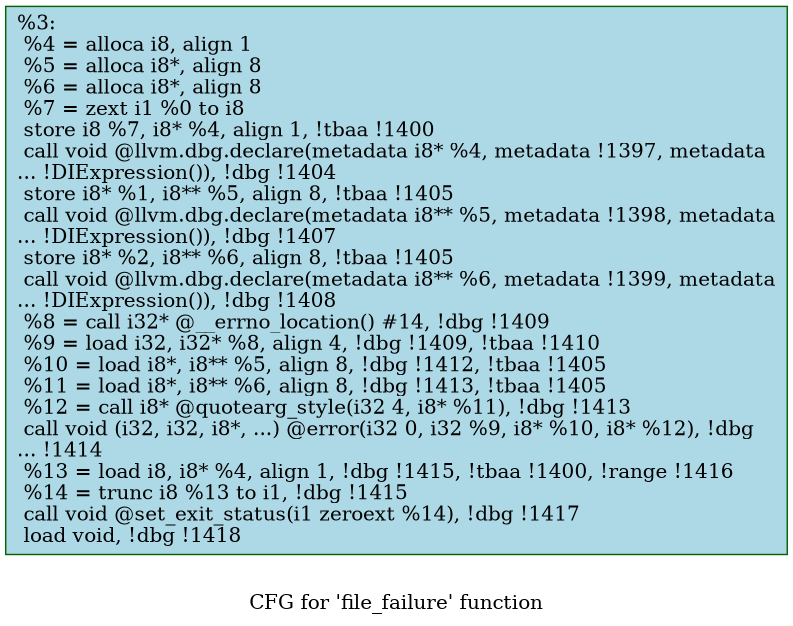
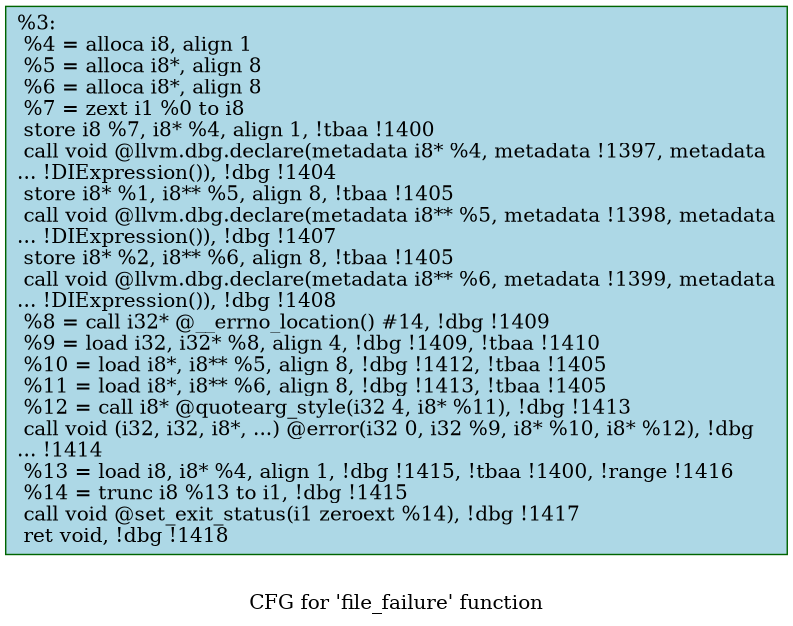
node "%3:": text "load void, !dbg !1418" -> "ret void, !dbg !1418"
